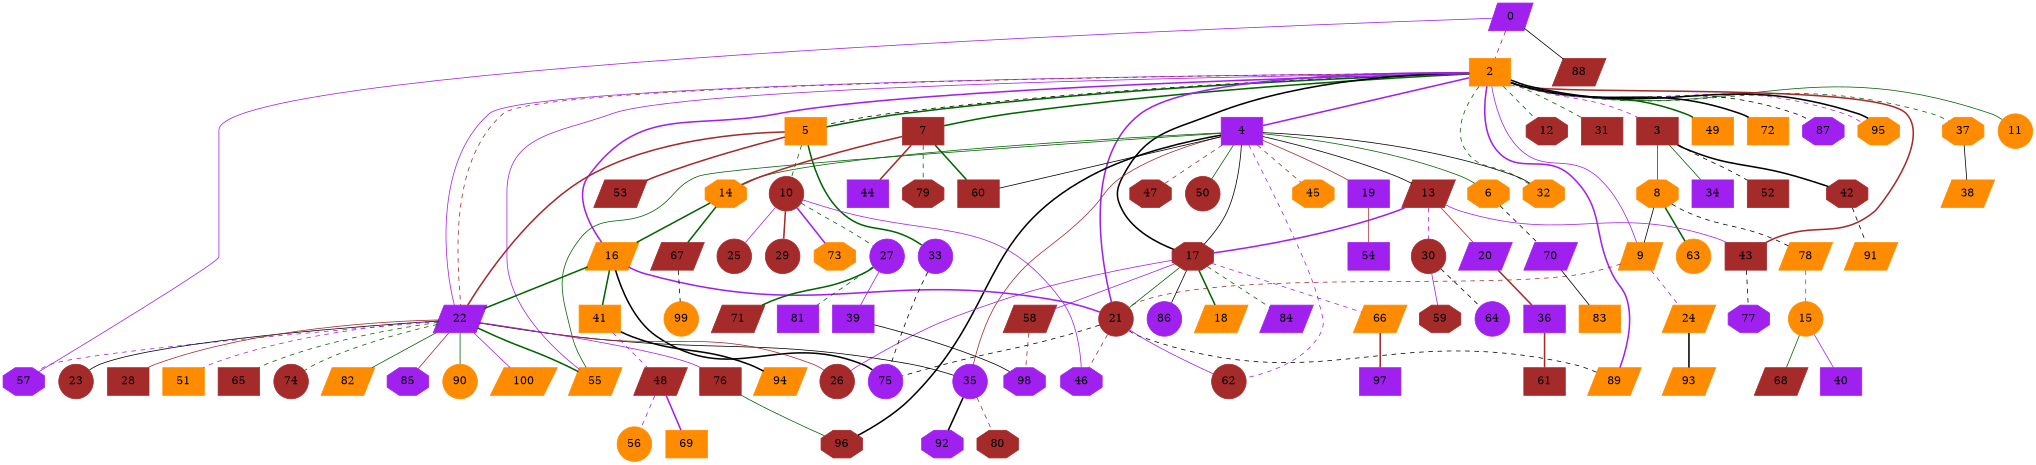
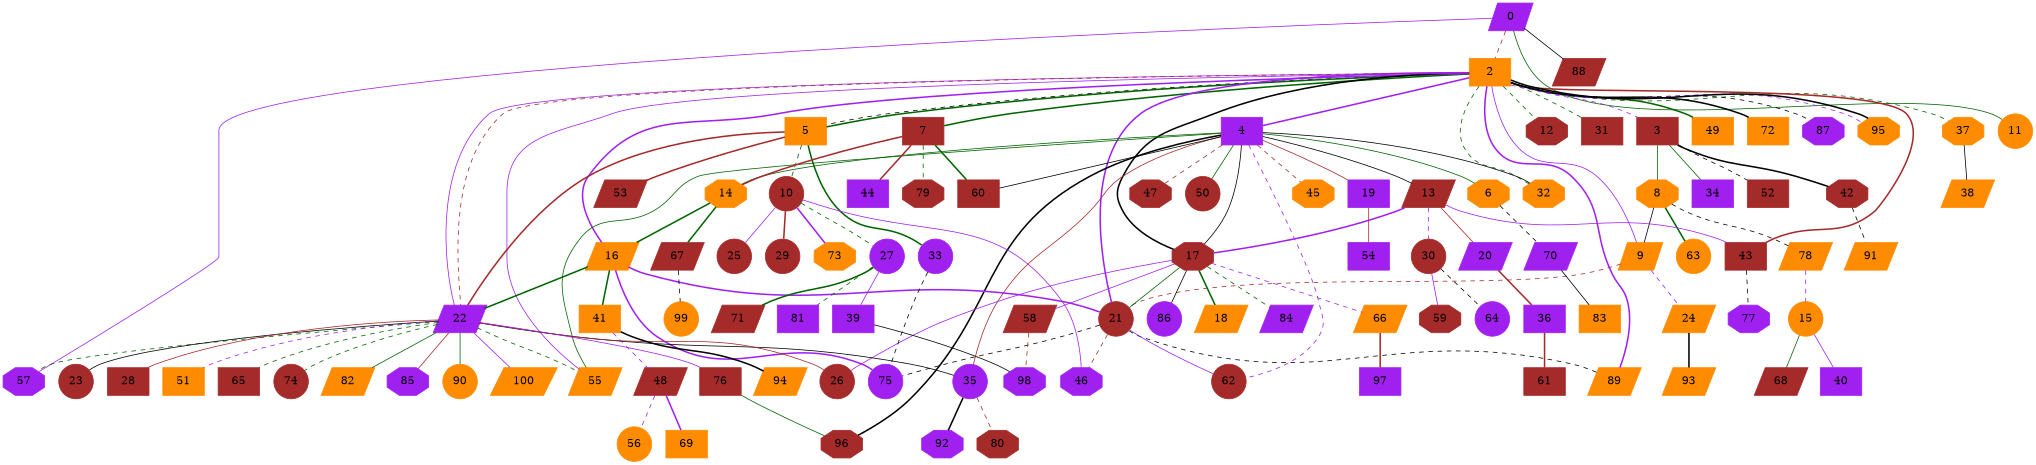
edge "2" -- "11": now "0" -- "11"
edge "22" -- "57": color purple -> darkgreen
edge "22" -- "55": style bold -> dashed
edge "16" -- "75": color black -> purple
